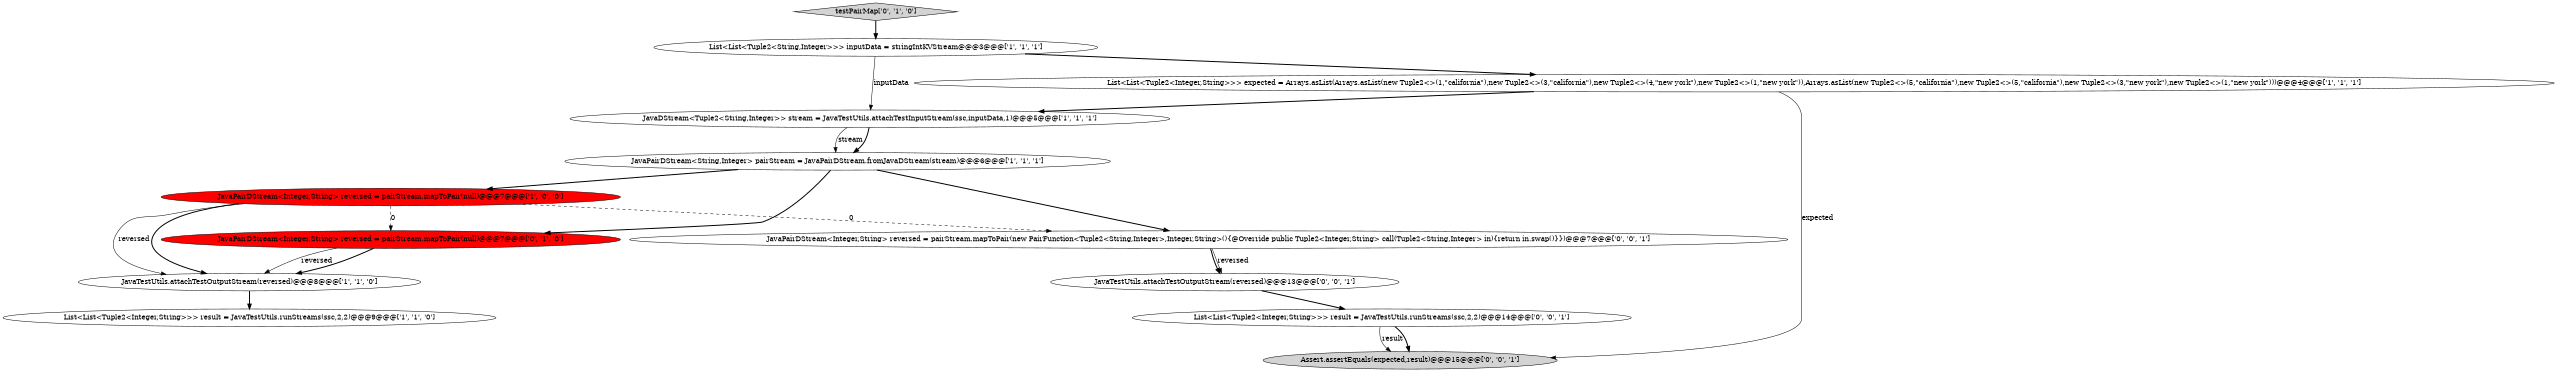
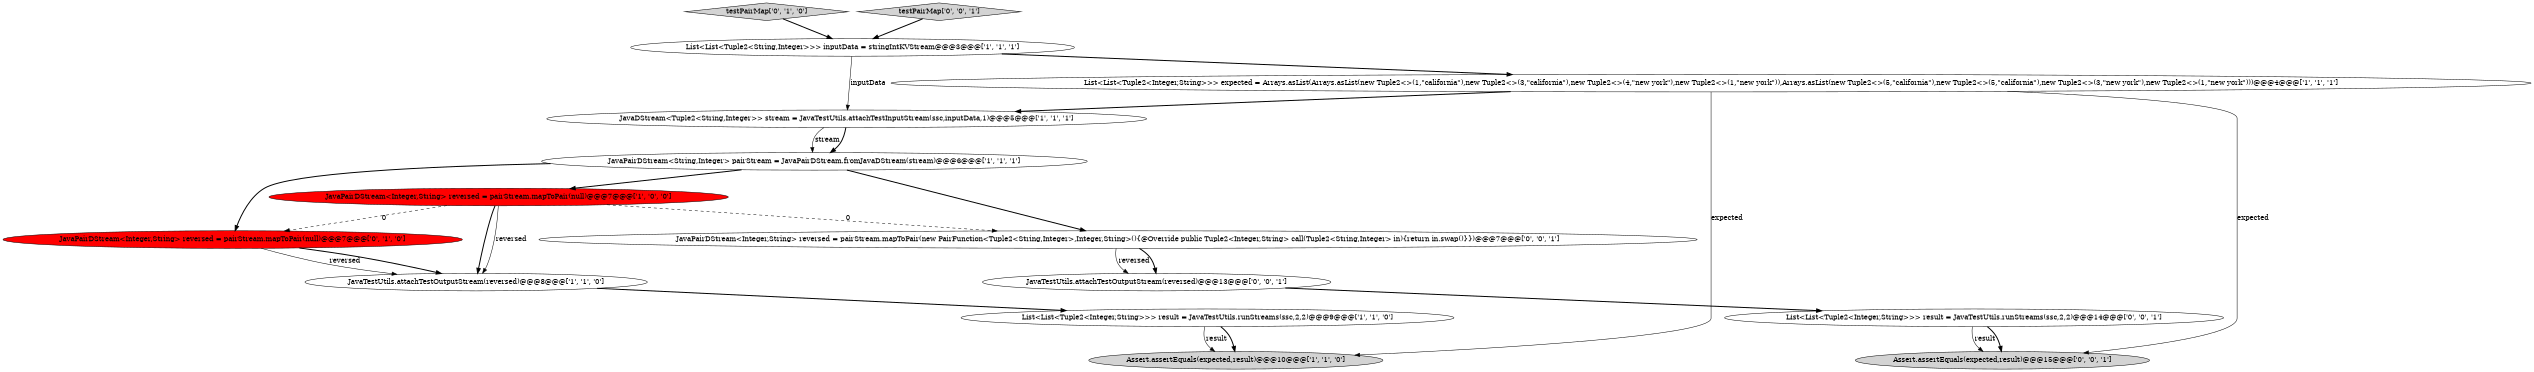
node "testPairMap['0', '0', '1']": added
node "Assert.assertEquals(expected,result)@@@10@@@['1', '1', '0']": added
